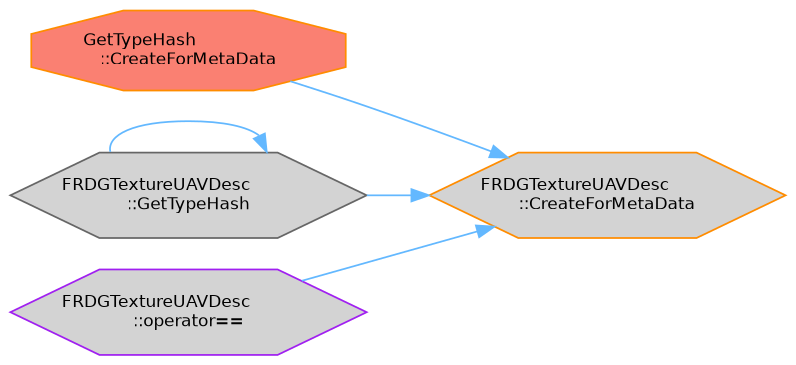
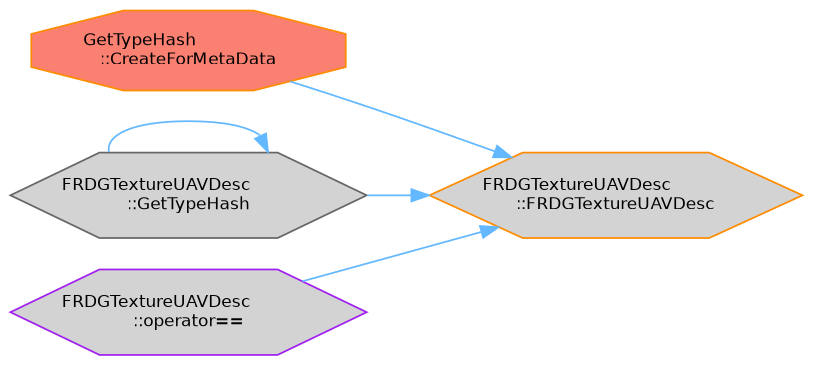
node "FRDGTextureUAVDesc ::CreateForMetaData": label "FRDGTextureUAVDesc ::CreateForMetaData" -> "FRDGTextureUAVDesc ::FRDGTextureUAVDesc"
